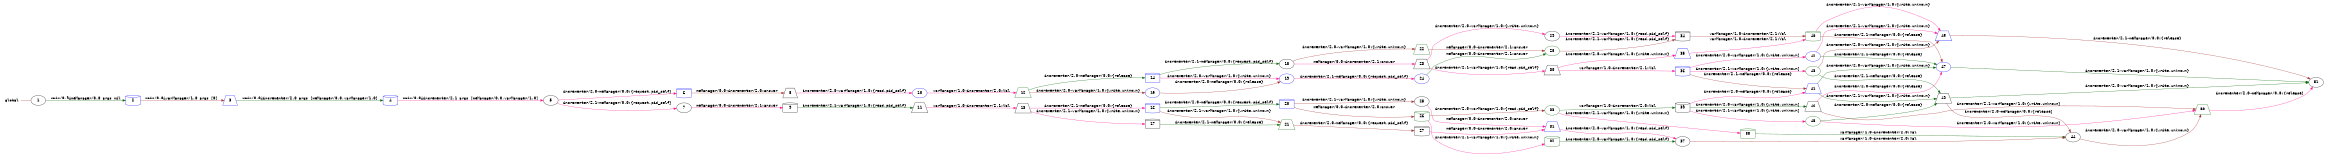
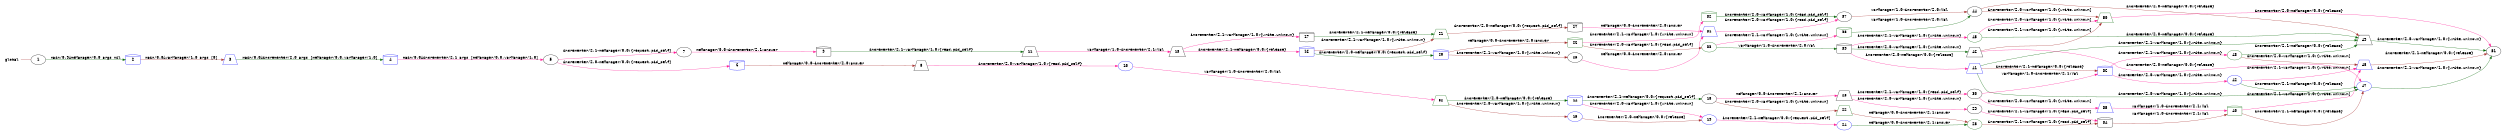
node "30": shape trapezium -> ellipse
edge "36" -> "41": reversed
node "12": label "12" -> "82"
edge "49" -> "44": reversed
